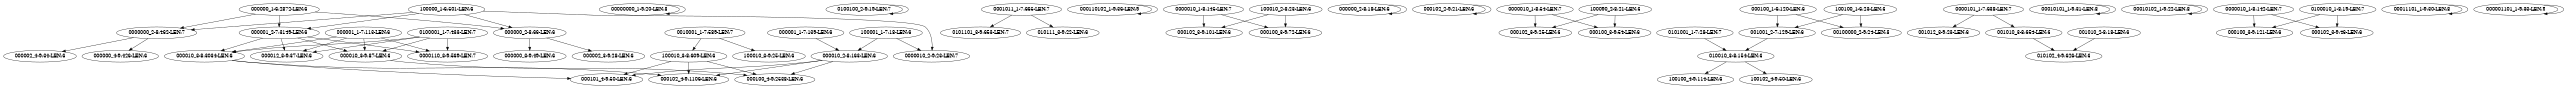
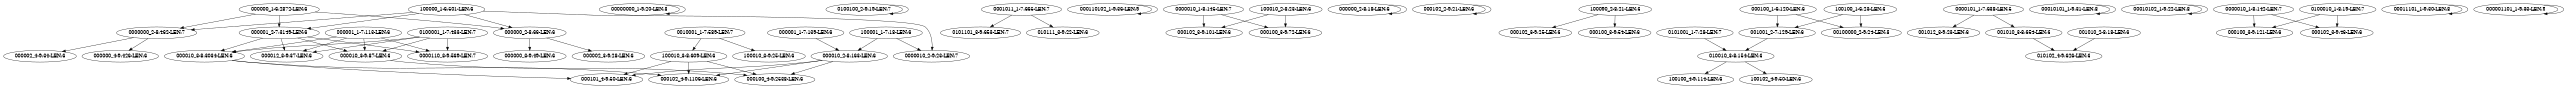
node "0000010_1-8:54-LEN:7": removed
node "0000101_1-7:638-LEN:7": label "0000101_1-7:638-LEN:7" -> "0000101_1-7:638-LEN:5"
